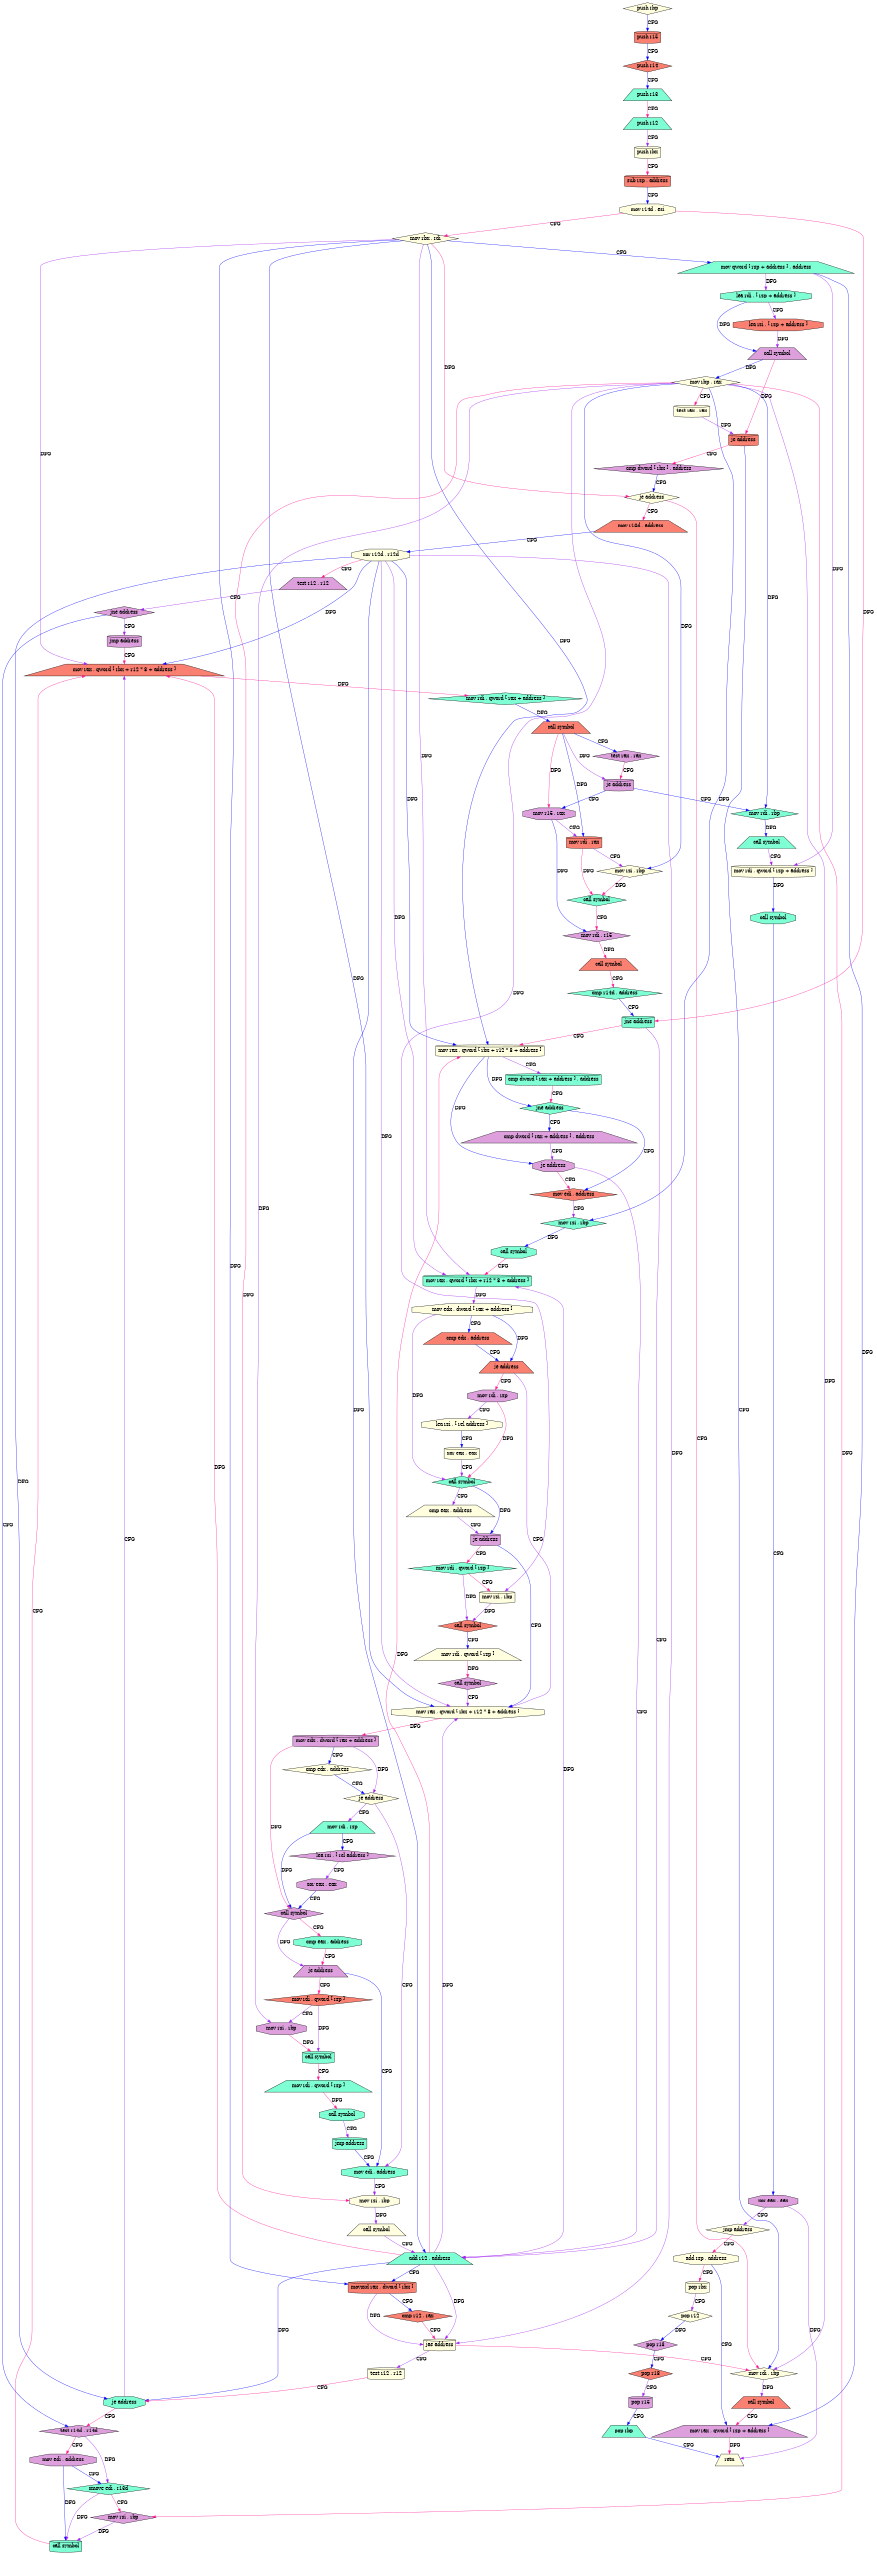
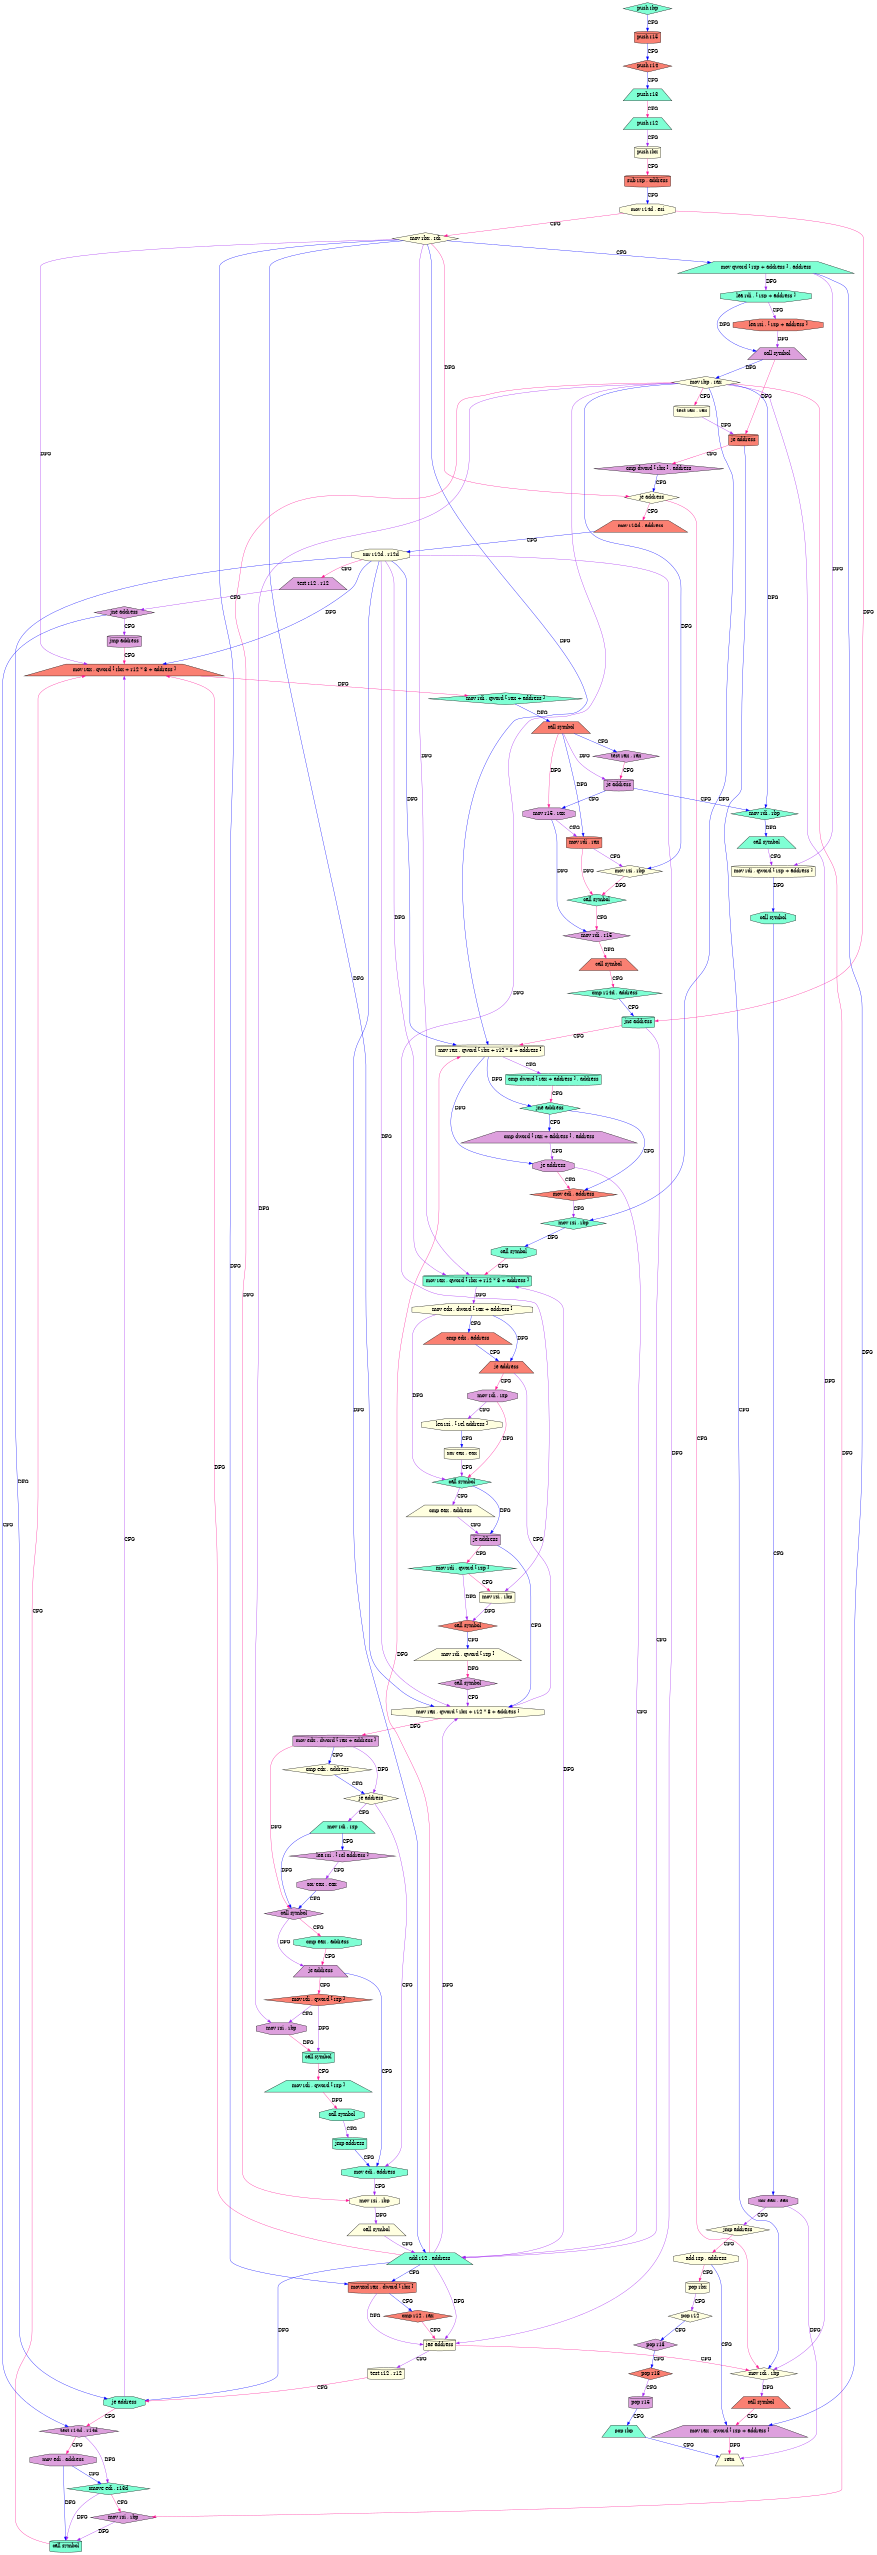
node "push rbp": fillcolor lightyellow -> aquamarine
edge "pop r12" -> "pop r13": label "DFG" -> "CFG"
